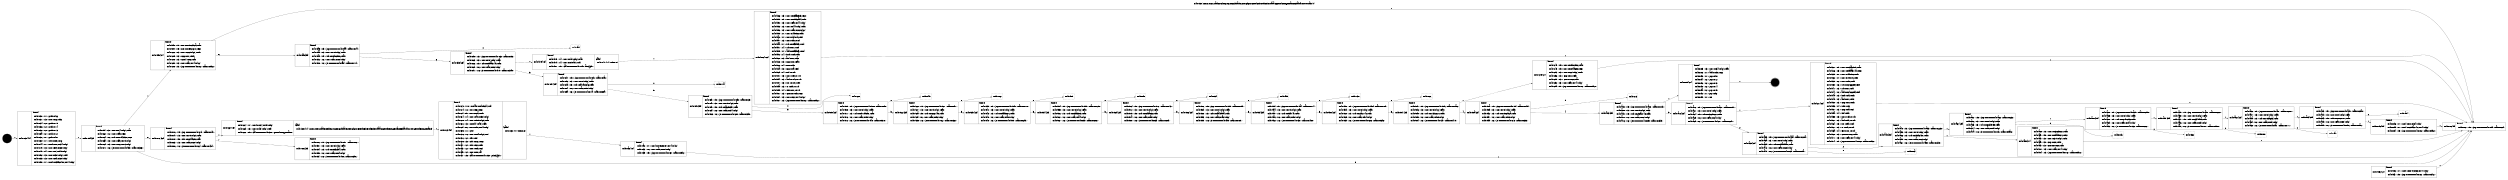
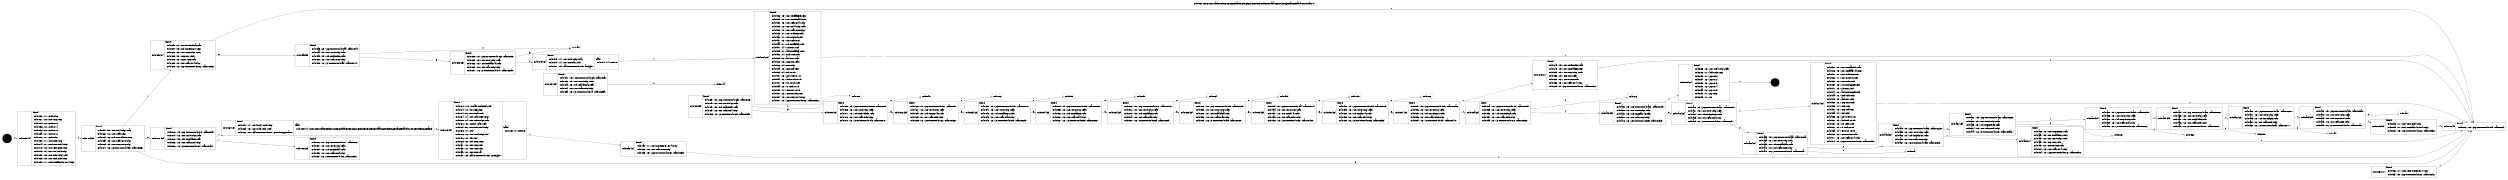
edge "0x4078be [25]" -> "0x4078d7 [25]": now "0x4078be [25]" -> "0x407fad"
edge "0x4078d7 [25]" -> "0x4078f0 [25]": removed, label "5"
